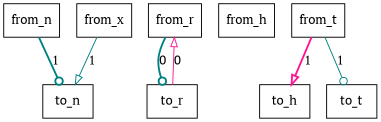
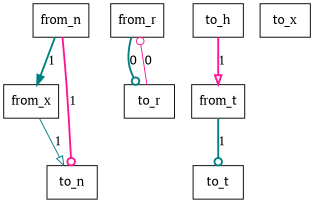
node "from_h": removed
node "to_x": added
edge "from_n" -> "from_x": added, label "1"
edge "from_t" -> "to_h": reversed
edge "from_t" -> "to_t": style solid -> bold
edge "from_n" -> "to_n": color teal -> deeppink
edge "to_r" -> "from_r": arrowhead onormal -> odot
